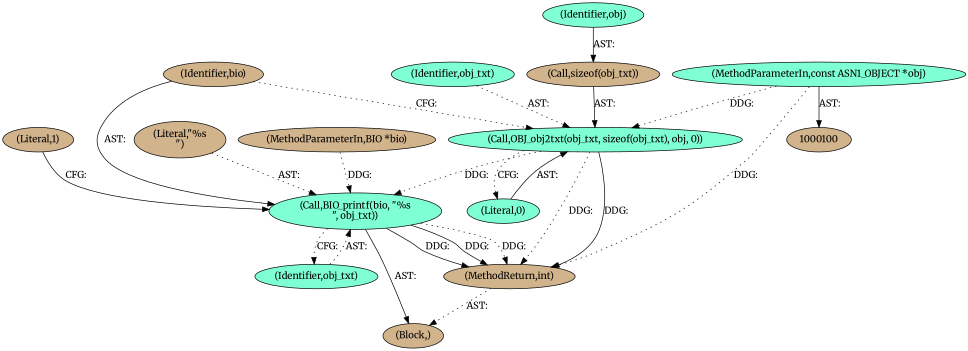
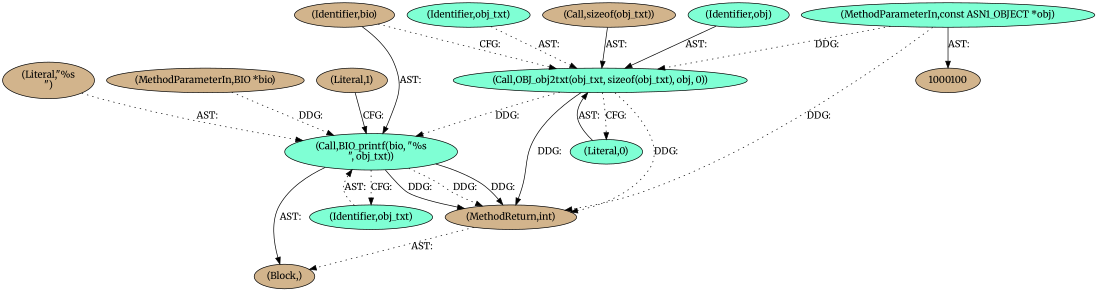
edge "(Identifier,obj)" -> "(Call,sizeof(obj_txt))": now "(Identifier,obj)" -> "(Call,OBJ_obj2txt(obj_txt, sizeof(obj_txt), obj, 0))"
